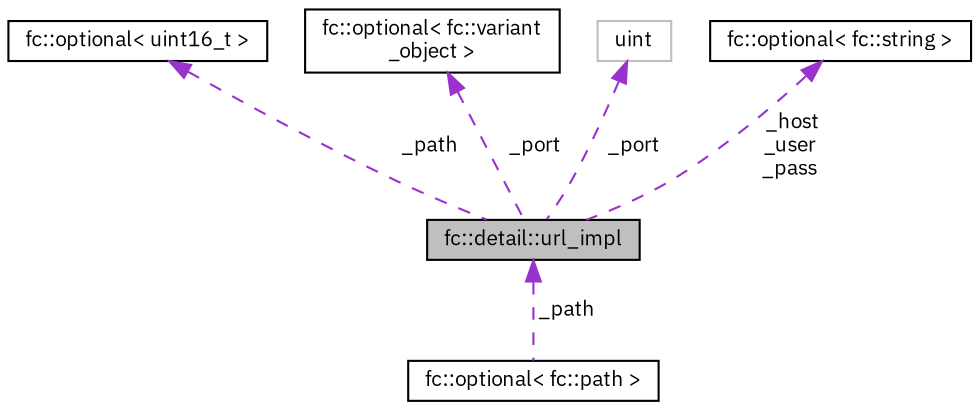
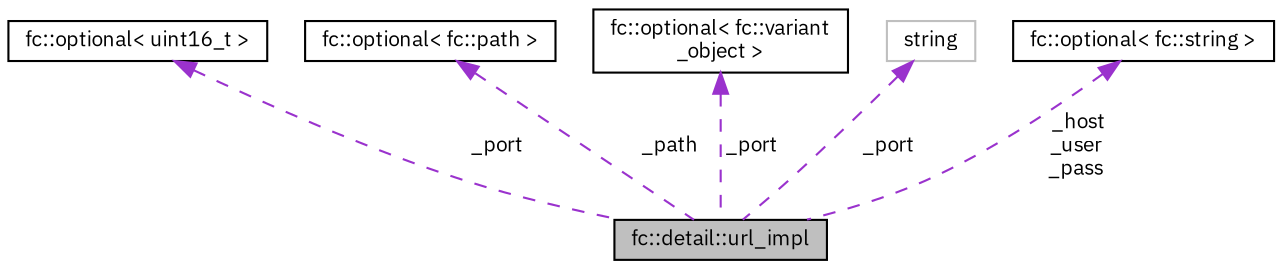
node "uint": label "uint" -> "string"
edge "fc::detail::url_impl" -> "fc::optional< uint16_t >": label " _path" -> " _port"
edge "fc::optional< fc::path >" -> "fc::detail::url_impl": reversed
